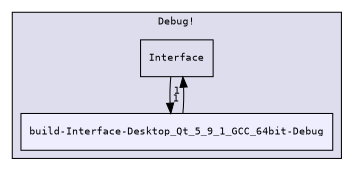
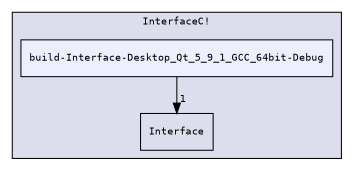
cluster "Debug!": label "Debug!" -> "InterfaceC!"
edge "Interface" -> "build-Interface-Desktop_Qt_5_9_1_GCC_64bit-Debug": removed
